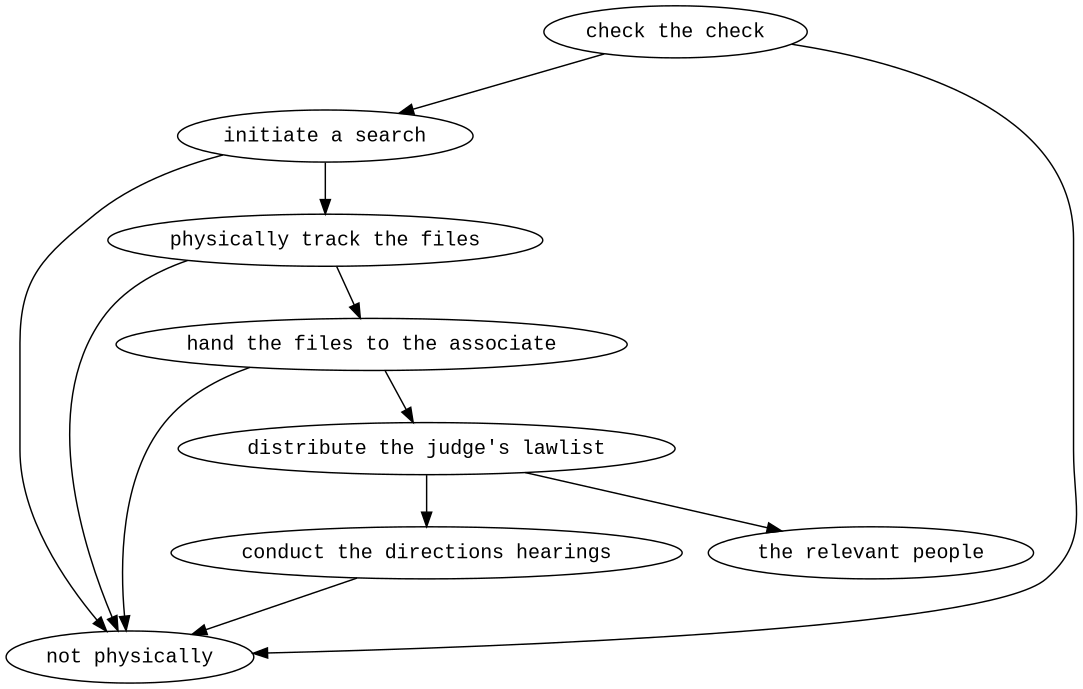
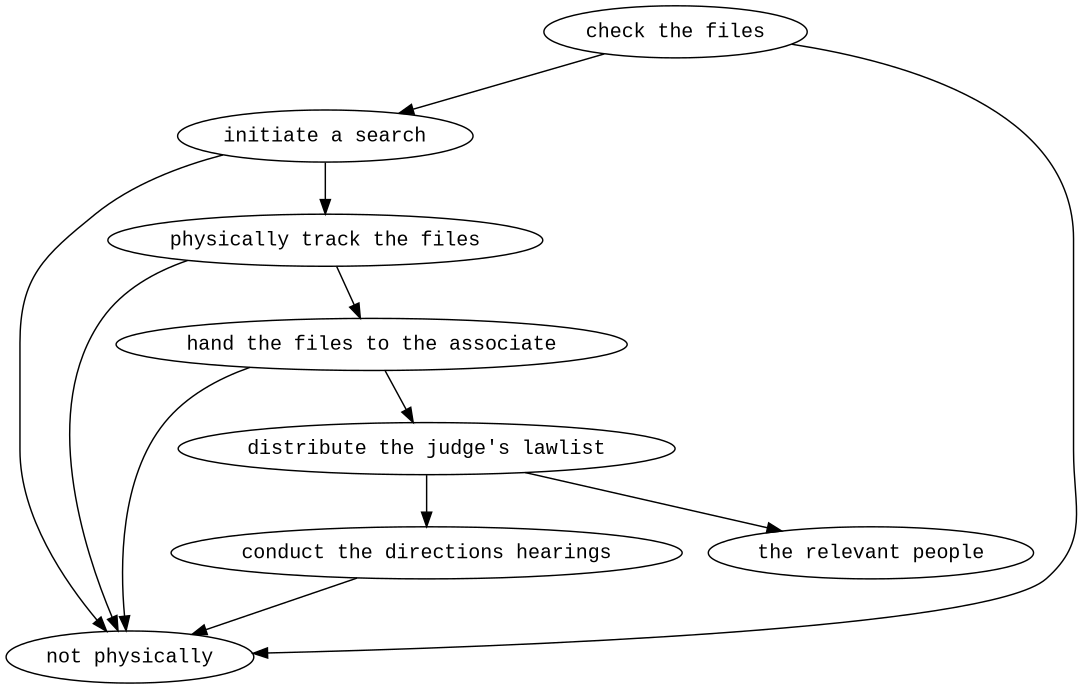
node "check the check": label "check the check" -> "check the files"
